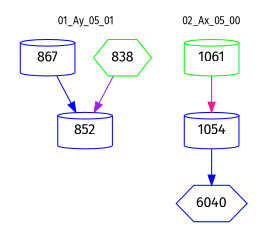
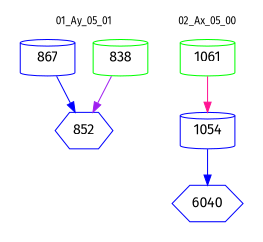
node "838": shape hexagon -> cylinder
node "852": shape cylinder -> hexagon
